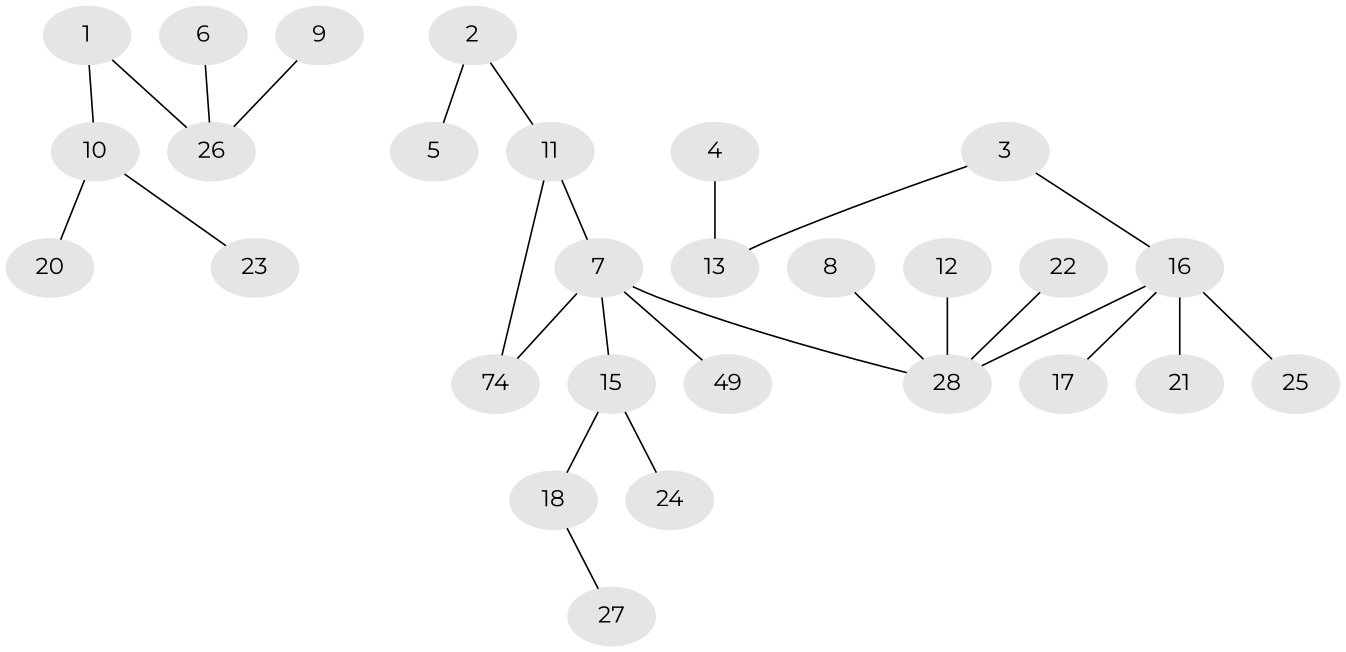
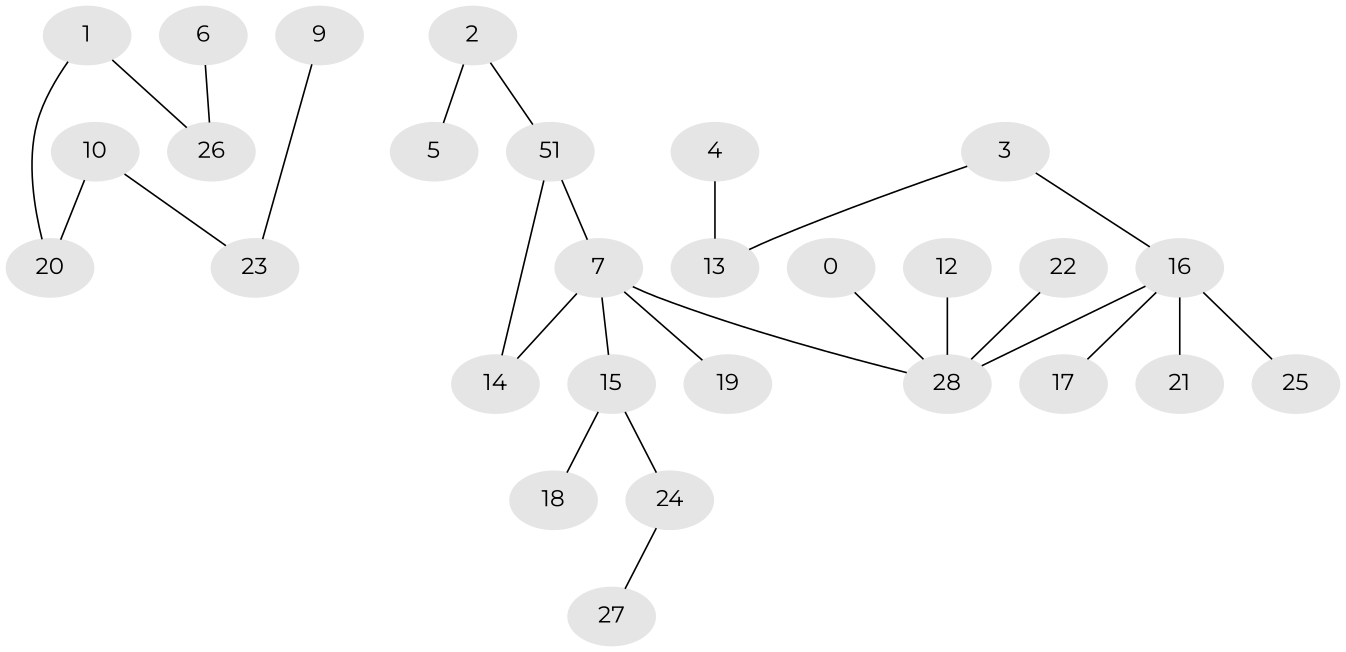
edge "1" -- "10": now "1" -- "20"
edge "9" -- "26": now "9" -- "23"
node "11": label "11" -> "51"
node "8": label "8" -> "0"
node "74": label "74" -> "14"
node "49": label "49" -> "19"
edge "18" -- "27": now "24" -- "27"
